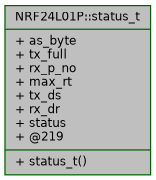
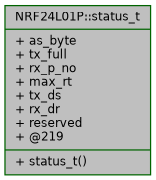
node "NRF24L01P::status_t": text "+ status" -> "+ reserved"
